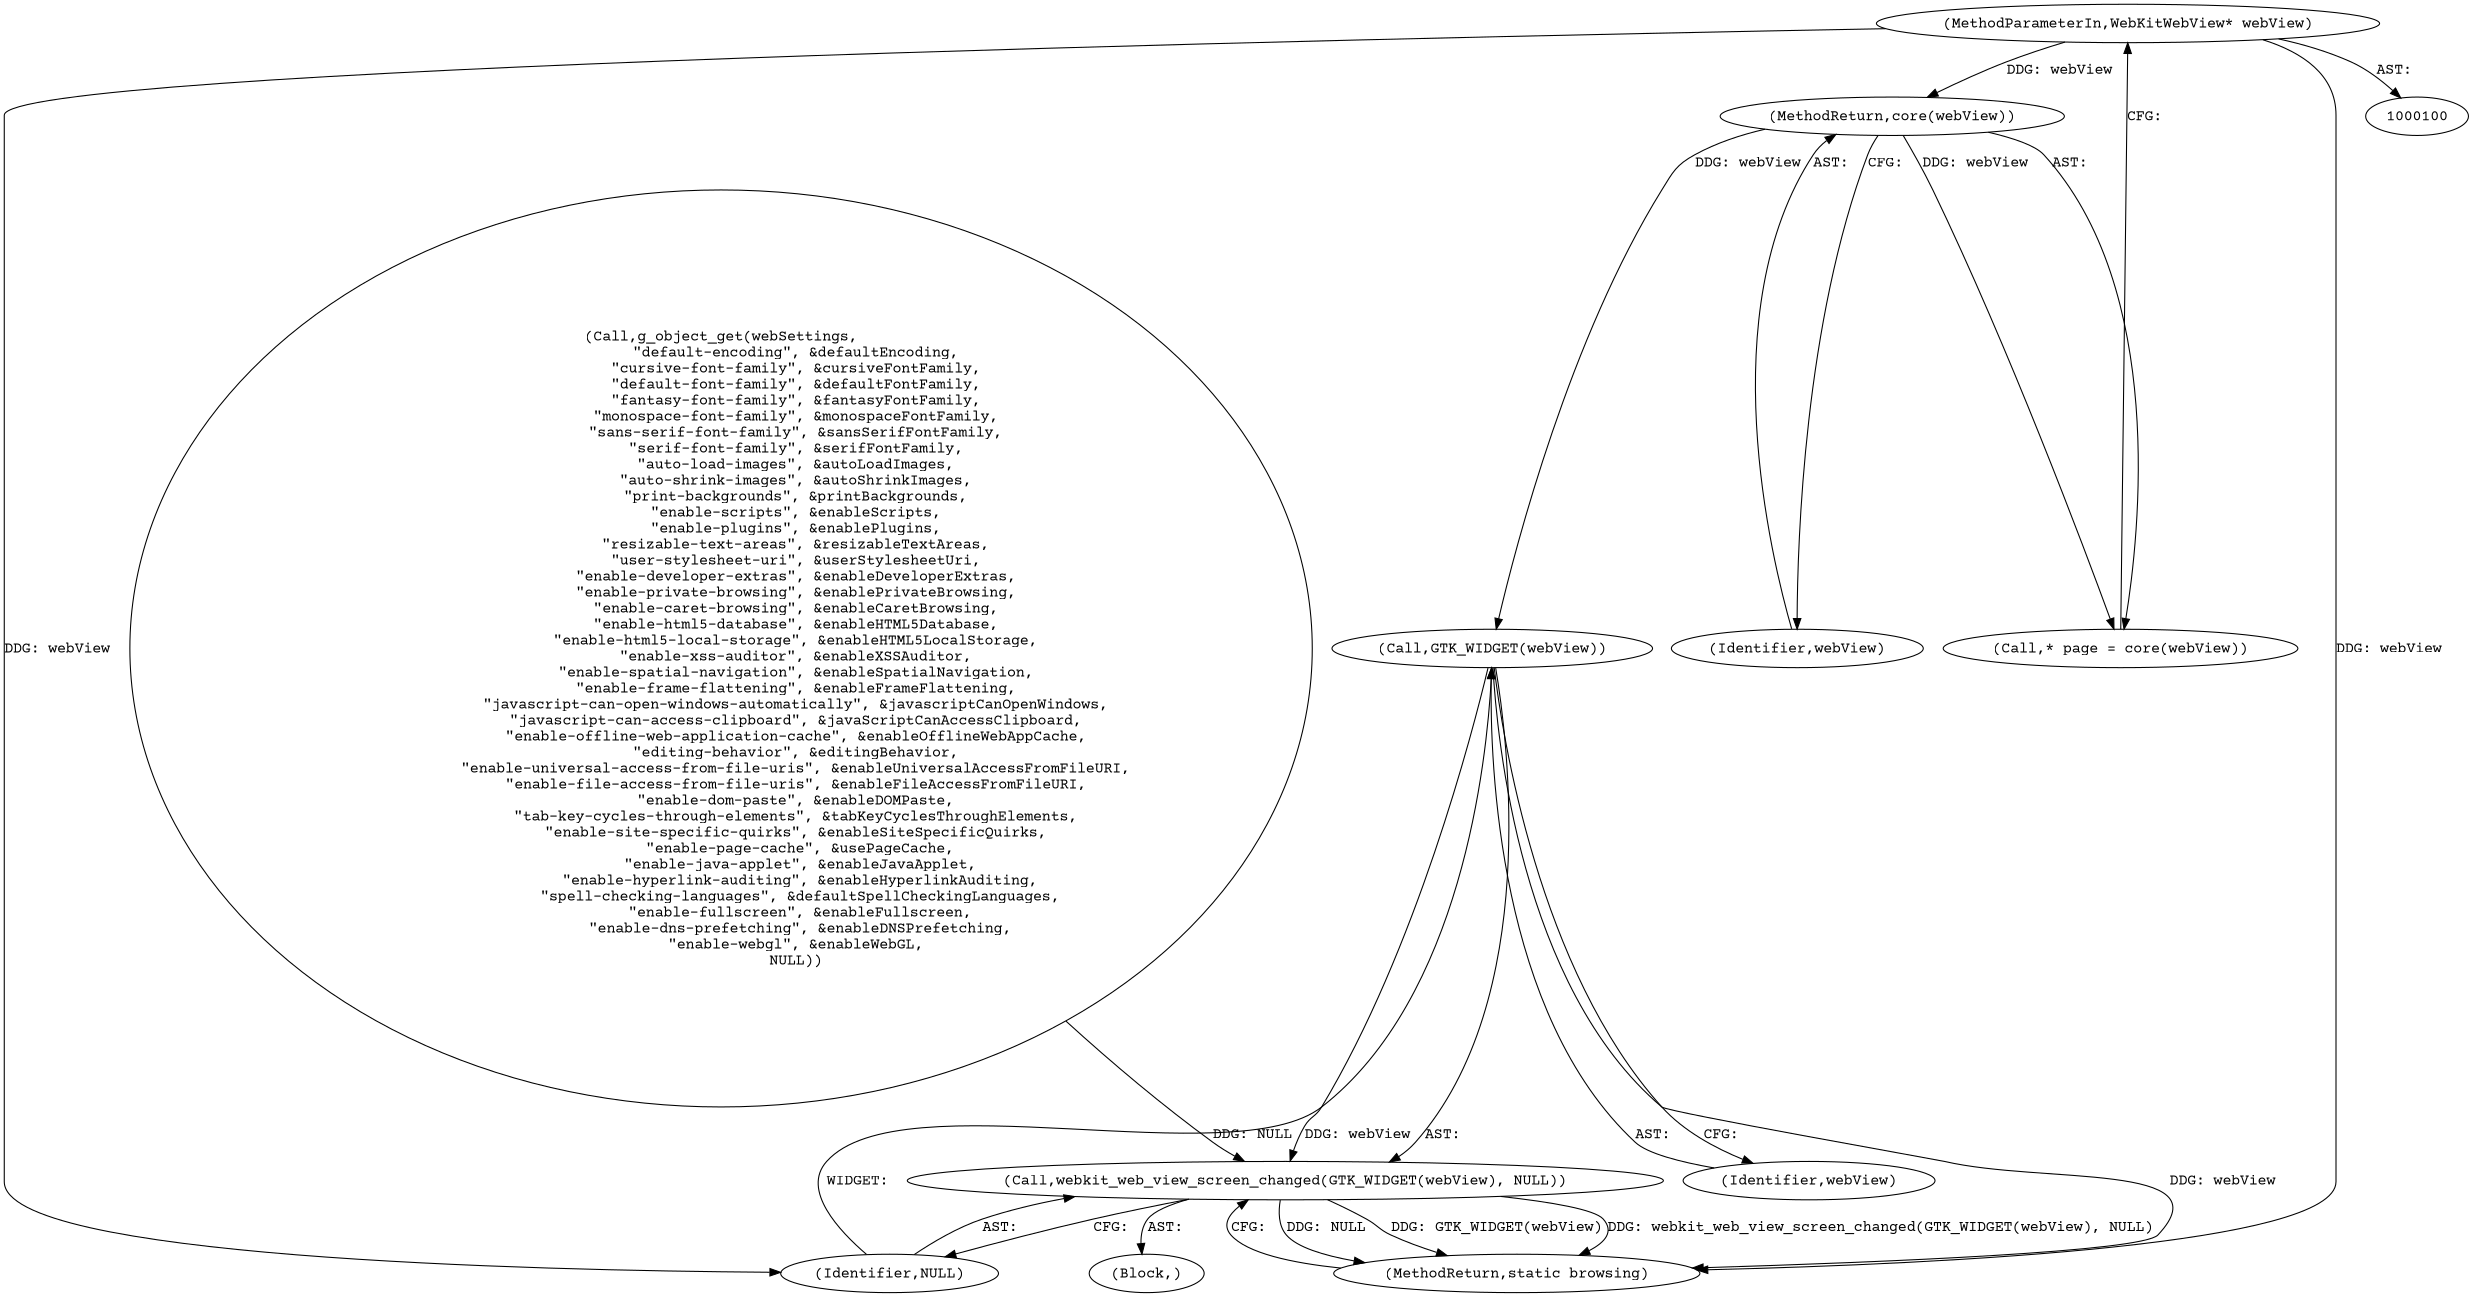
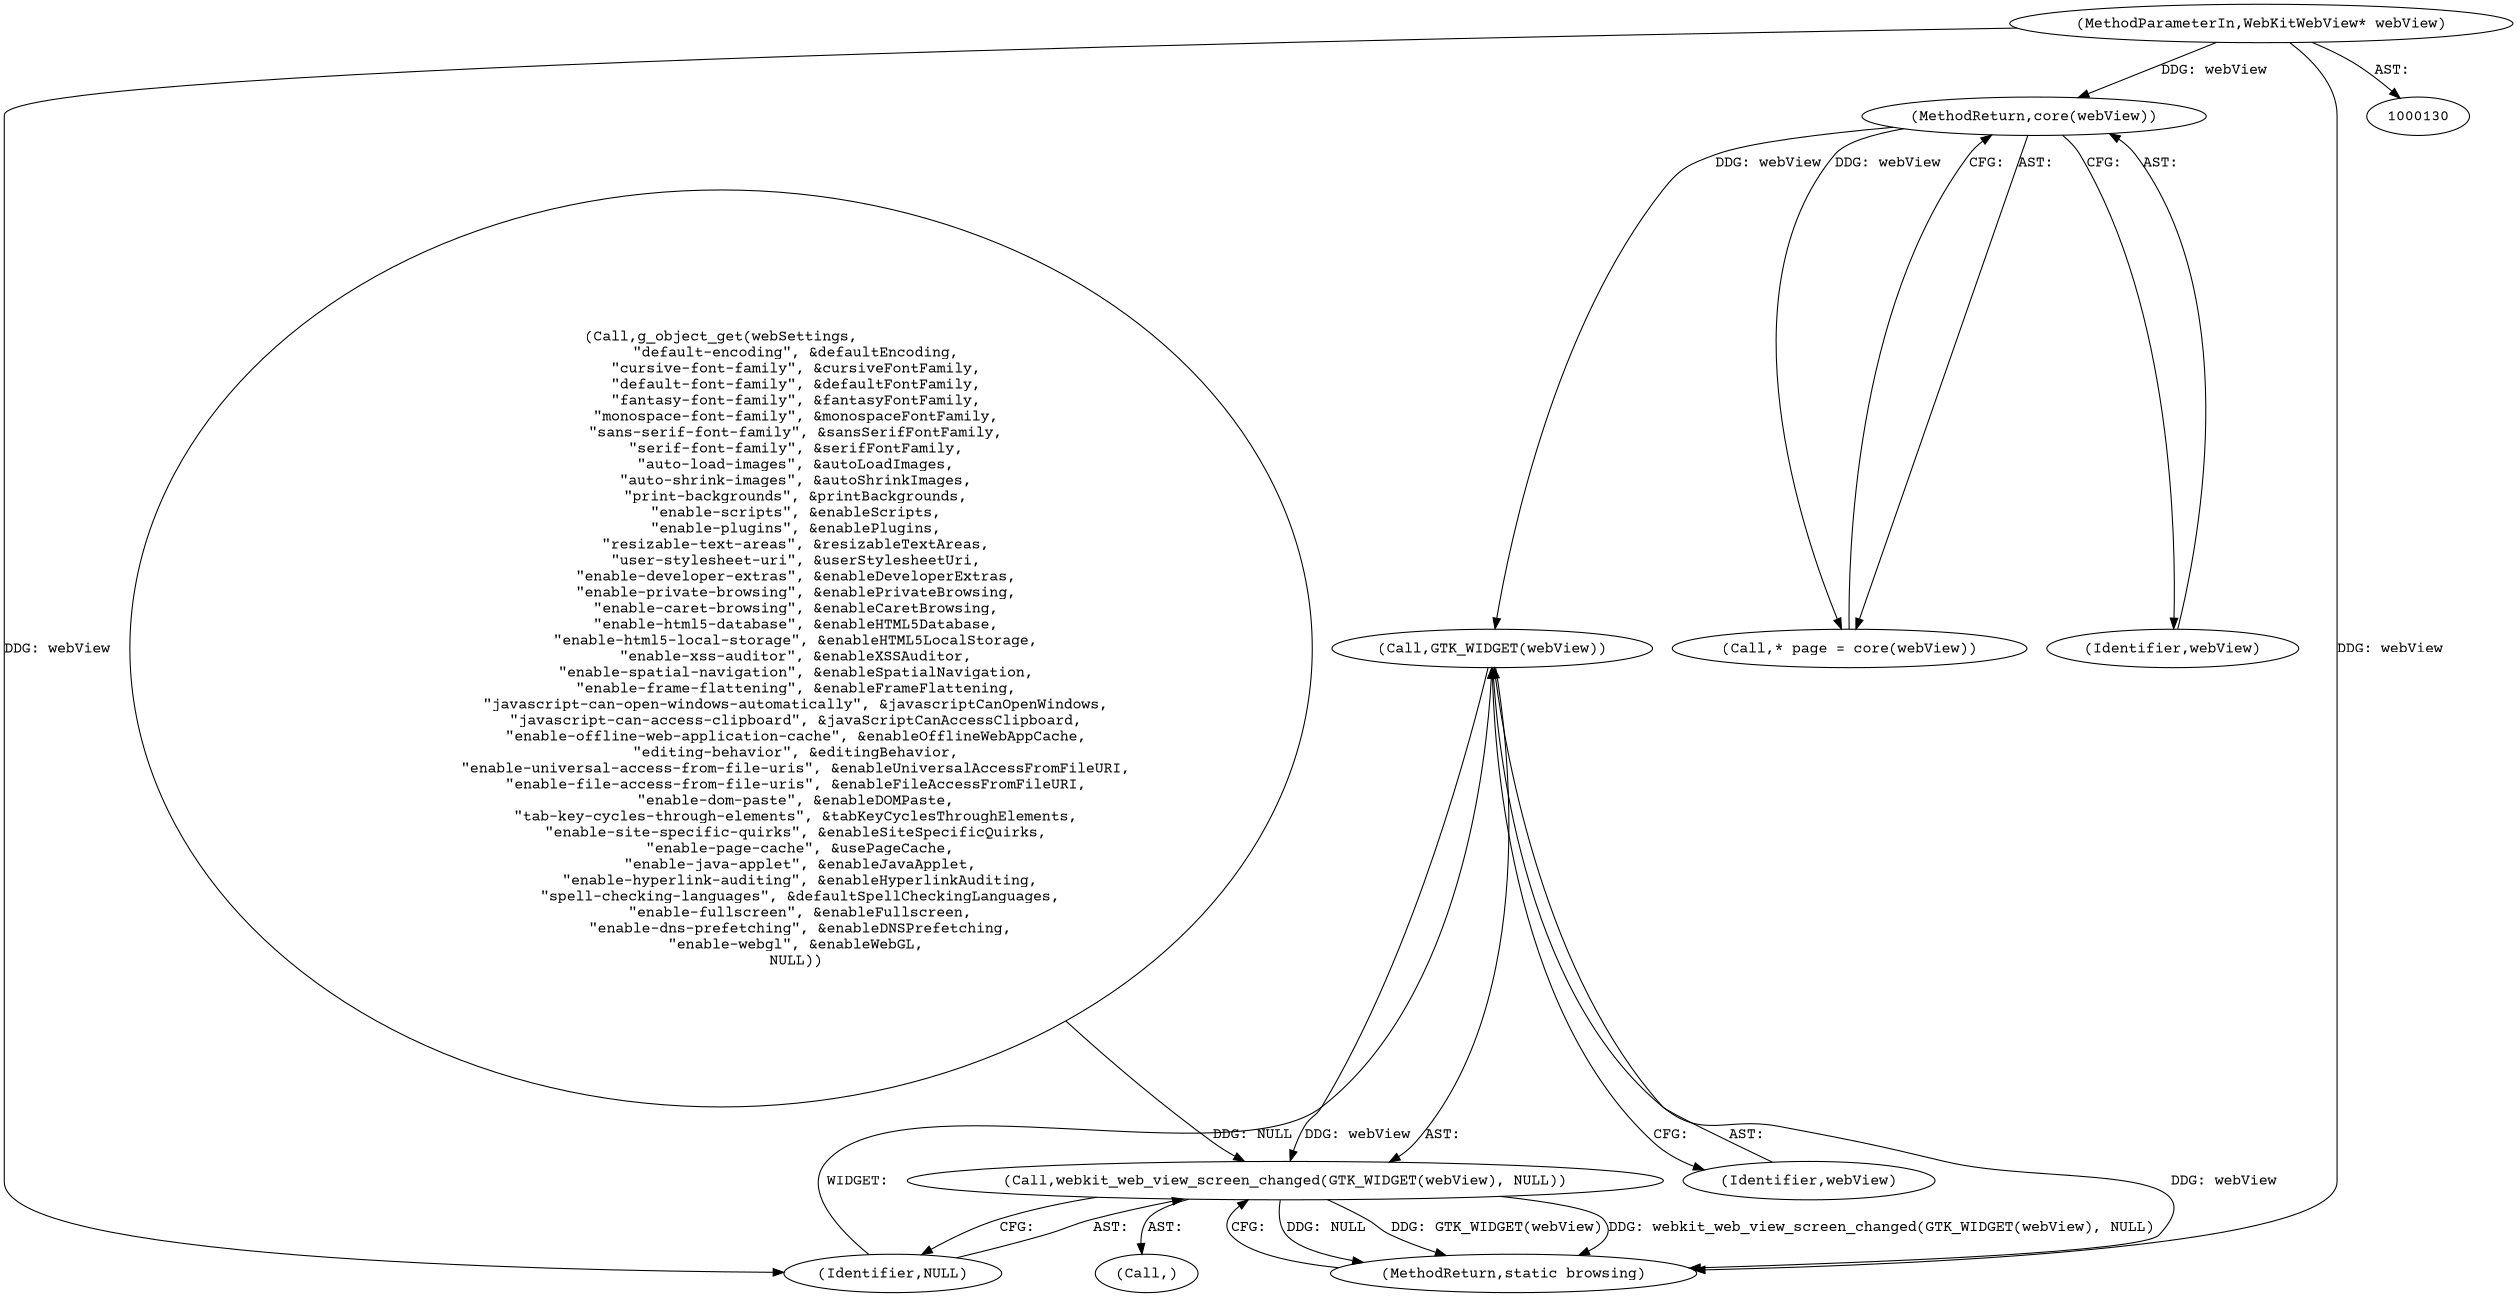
node "1000100": label "1000100" -> "1000130"
edge "(Call,* page = core(webView))" -> "(MethodParameterIn,WebKitWebView* webView)": now "(Call,* page = core(webView))" -> "(MethodReturn,core(webView))"
node "(Block,)": label "(Block,)" -> "(Call,)"
